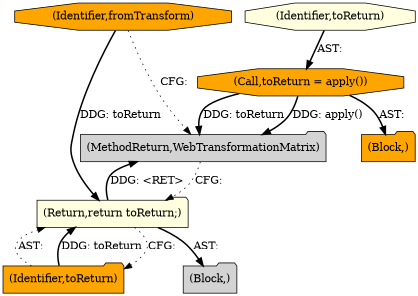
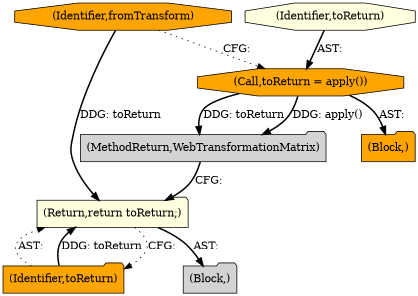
edge "(Identifier,fromTransform)" -> "(MethodReturn,WebTransformationMatrix)": now "(Identifier,fromTransform)" -> "(Call,toReturn = apply())"
edge "(Return,return toReturn;)" -> "(MethodReturn,WebTransformationMatrix)": removed, label "DDG: <RET>"
edge "(MethodReturn,WebTransformationMatrix)" -> "(Return,return toReturn;)": style dotted -> bold
